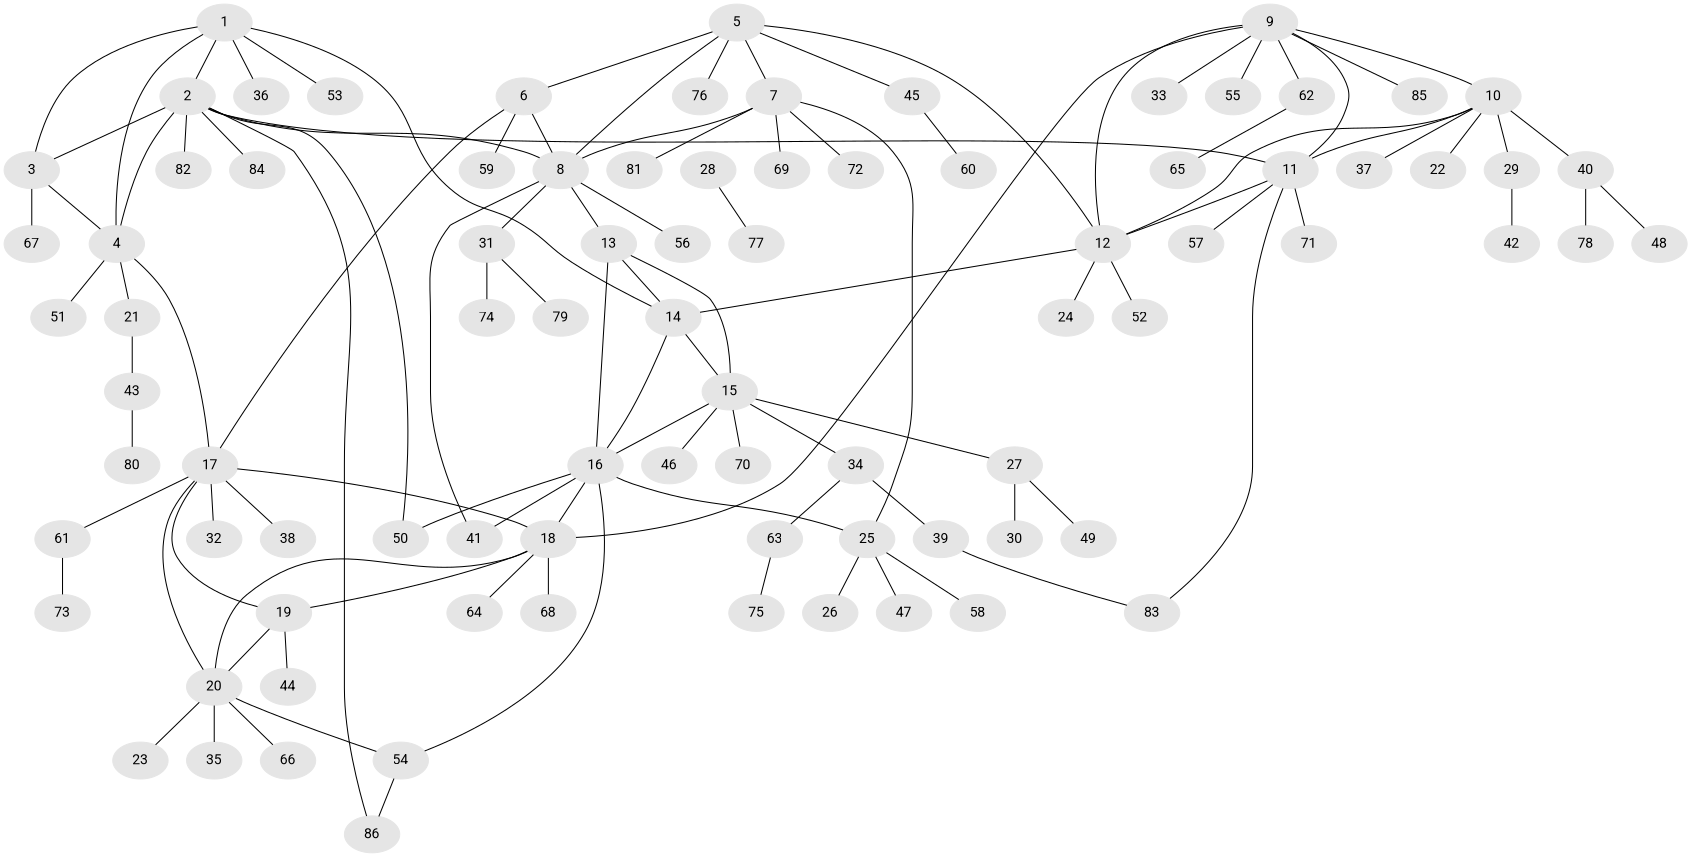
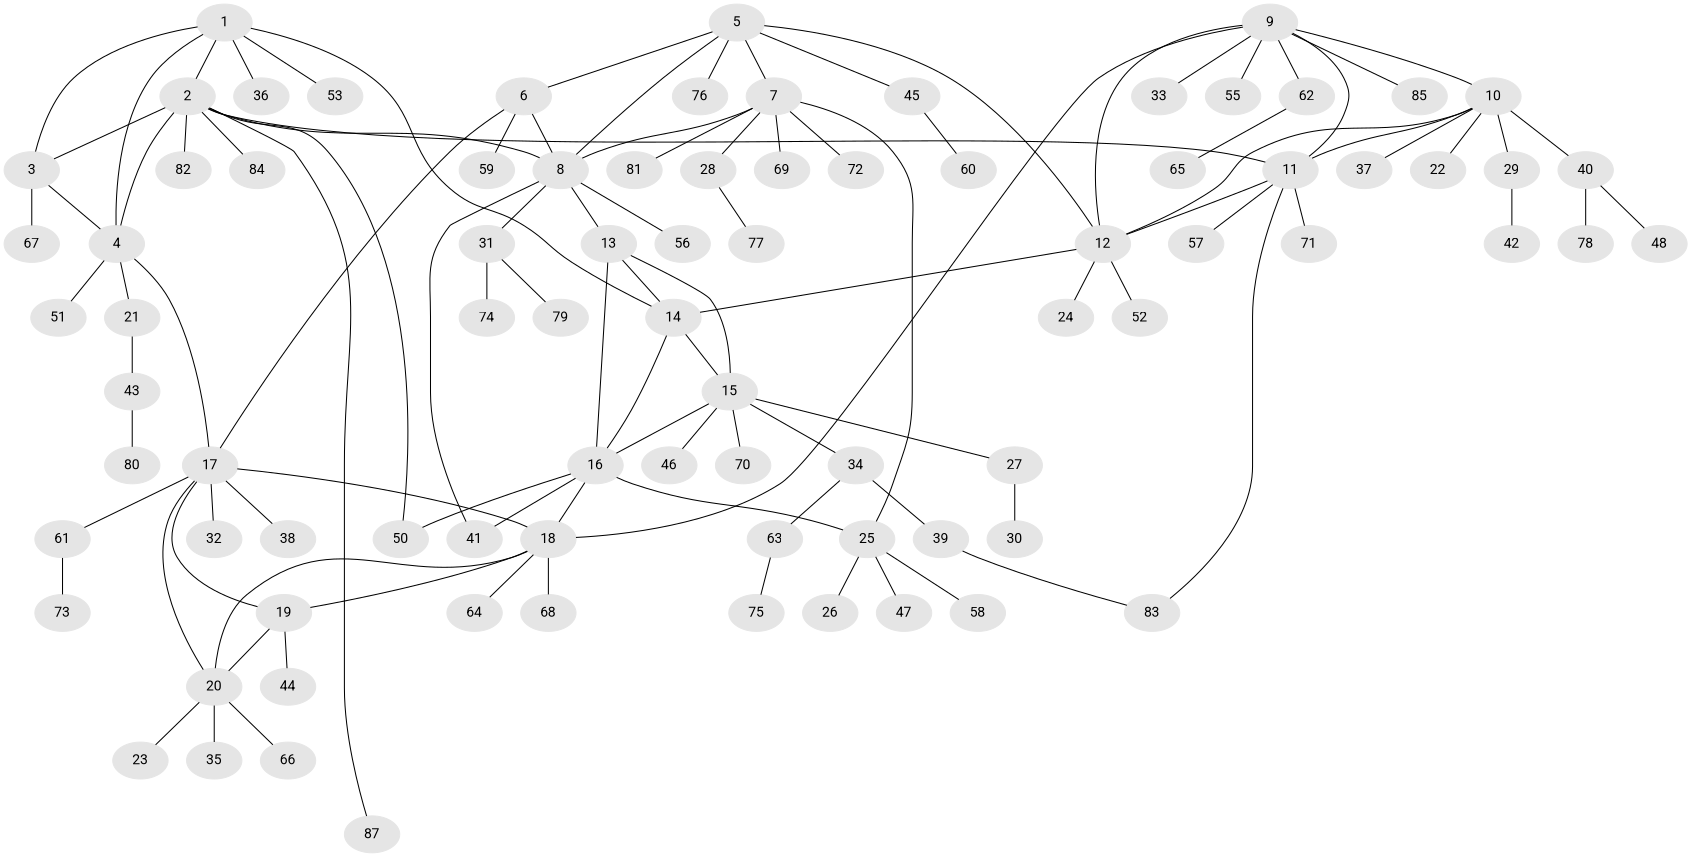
edge "7" -- "28": added
node "49": removed
node "54": removed
node "86": label "86" -> "87"
